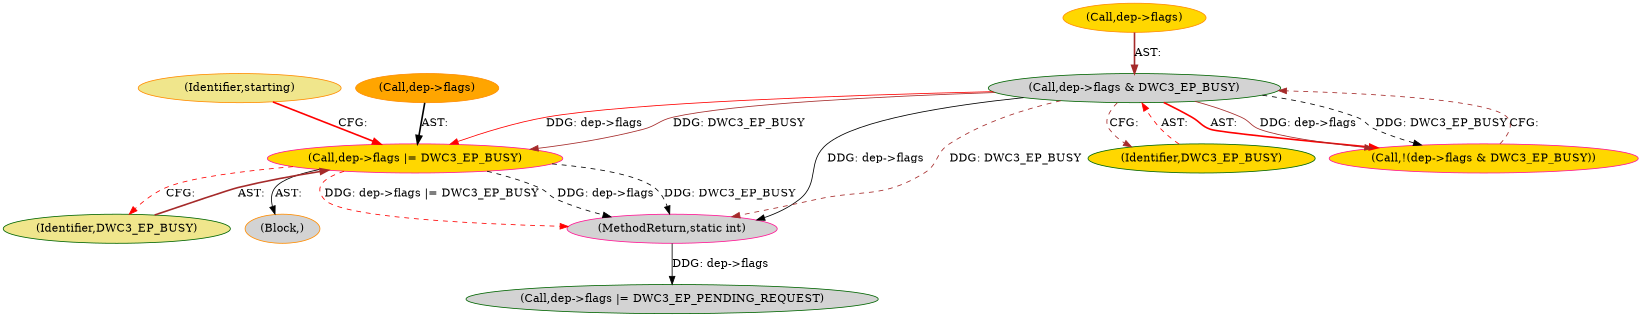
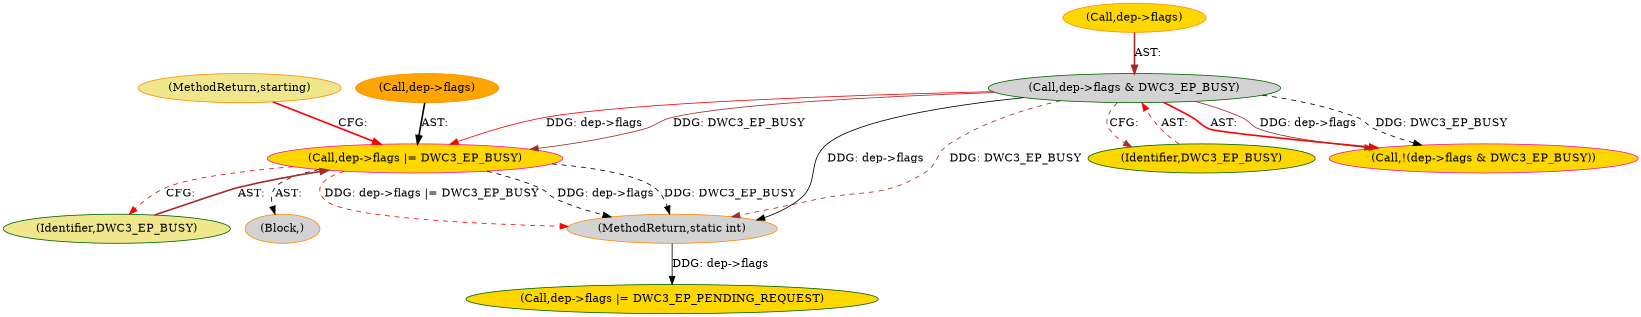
node "(Identifier,starting)": label "(Identifier,starting)" -> "(MethodReturn,starting)"
edge "(Call,!(dep->flags & DWC3_EP_BUSY))" -> "(Call,dep->flags & DWC3_EP_BUSY)": removed, label "CFG:"
edge "(Call,dep->flags |= DWC3_EP_BUSY)" -> "(Block,)": style solid -> dashed
node "(MethodReturn,static int)": color deeppink -> darkorange
node "(Call,dep->flags |= DWC3_EP_PENDING_REQUEST)": fillcolor lightgrey -> gold
